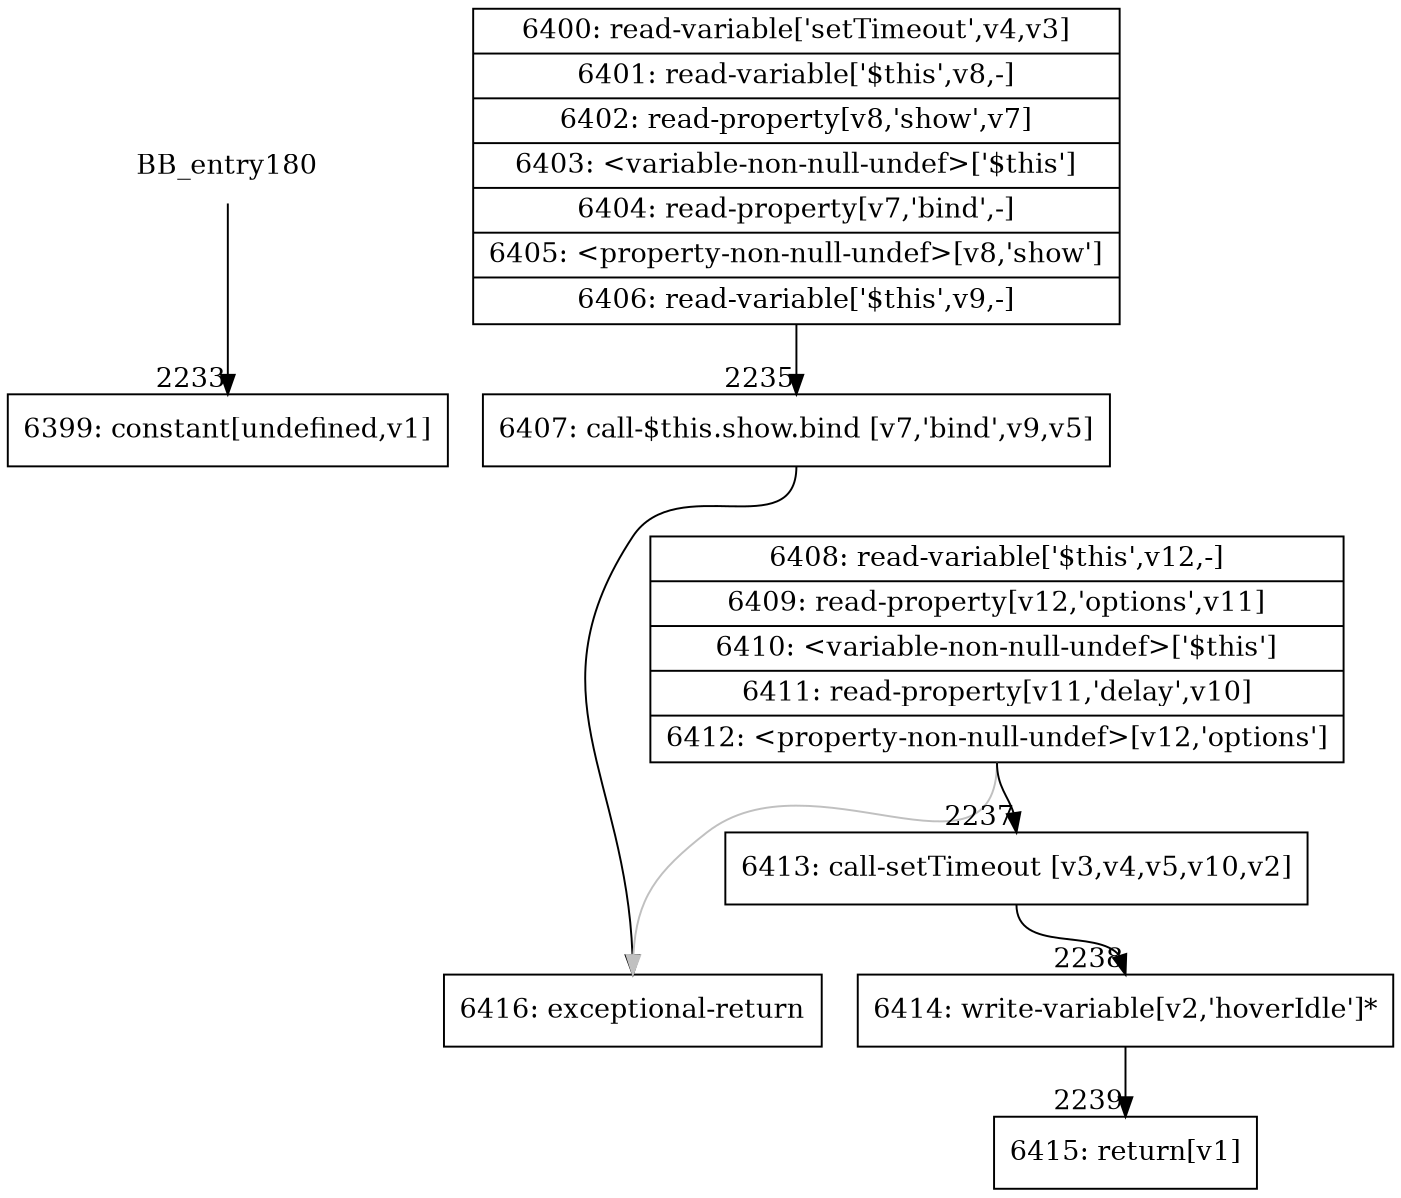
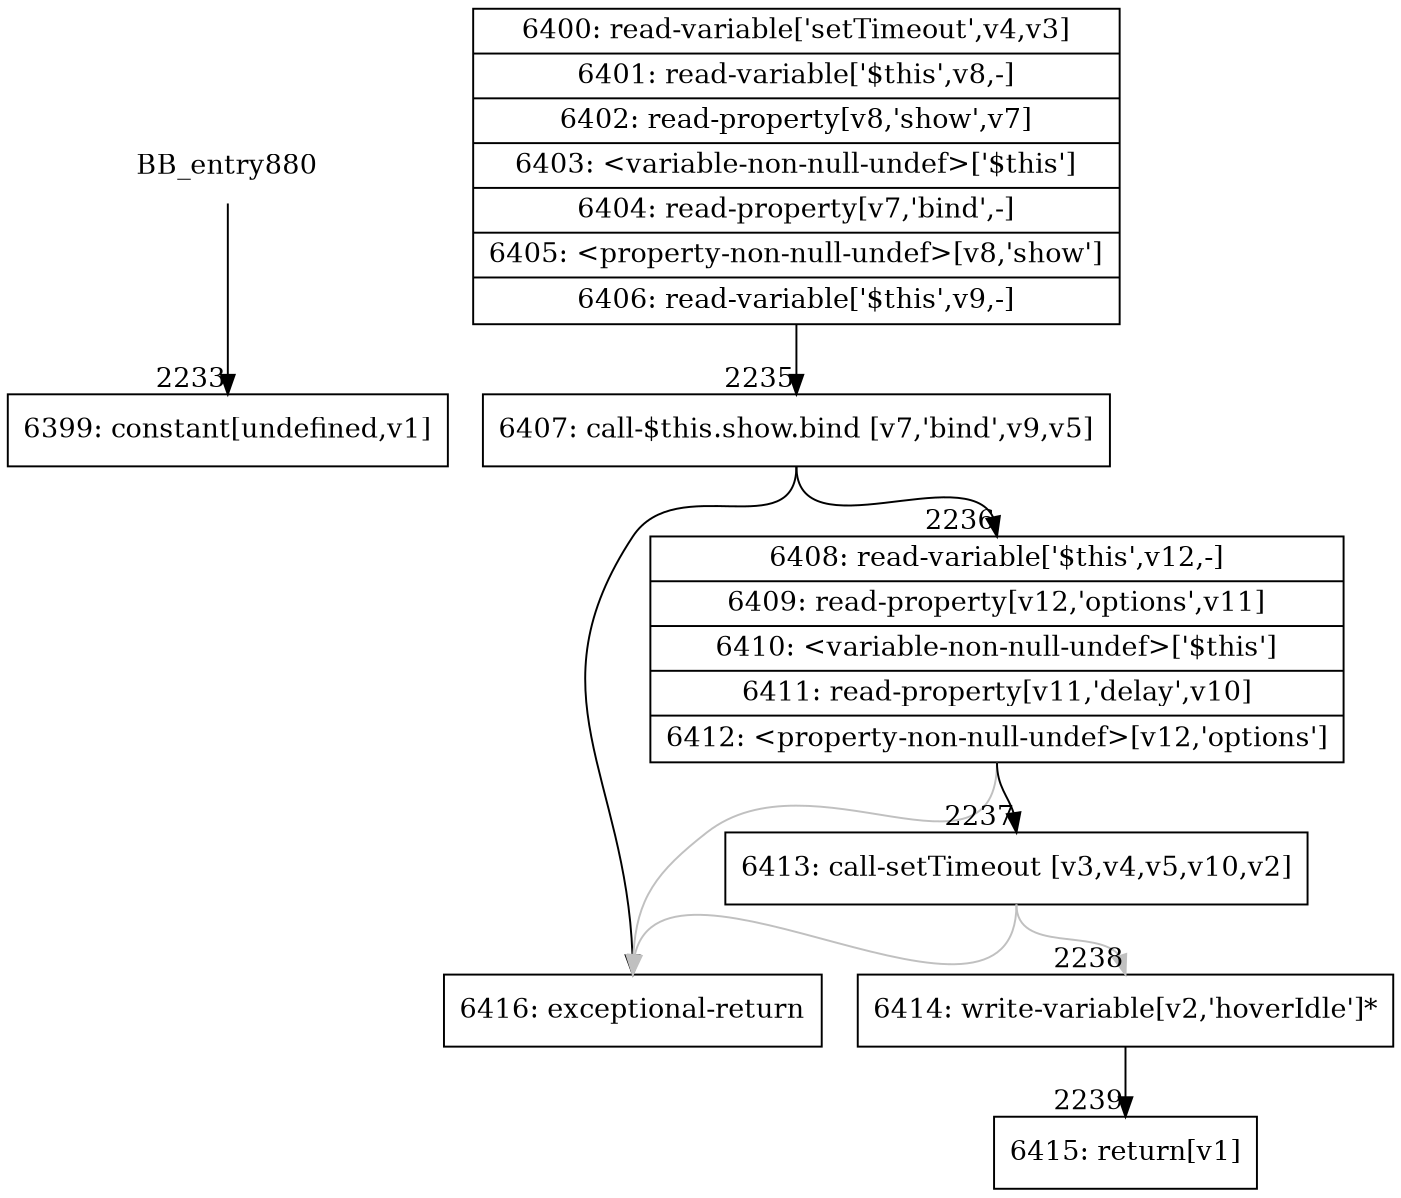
node "BB_entry180": label "BB_entry180" -> "BB_entry880"
edge "6407: call-$this.show.bind [v7,'bind',v9,v5]" -> "6408: read-variable['$this',v12,-]": added
edge "6413: call-setTimeout [v3,v4,v5,v10,v2]" -> "6414: write-variable[v2,'hoverIdle']*": color black -> gray
edge "6413: call-setTimeout [v3,v4,v5,v10,v2]" -> "6416: exceptional-return": added
